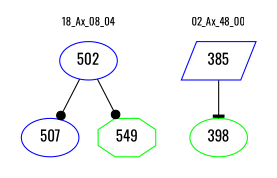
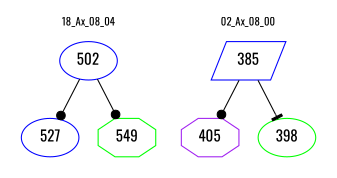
cluster "02_Ax_48_00": label "02_Ax_48_00" -> "02_Ax_08_00"
node "507": label "507" -> "527"
node "405": added
